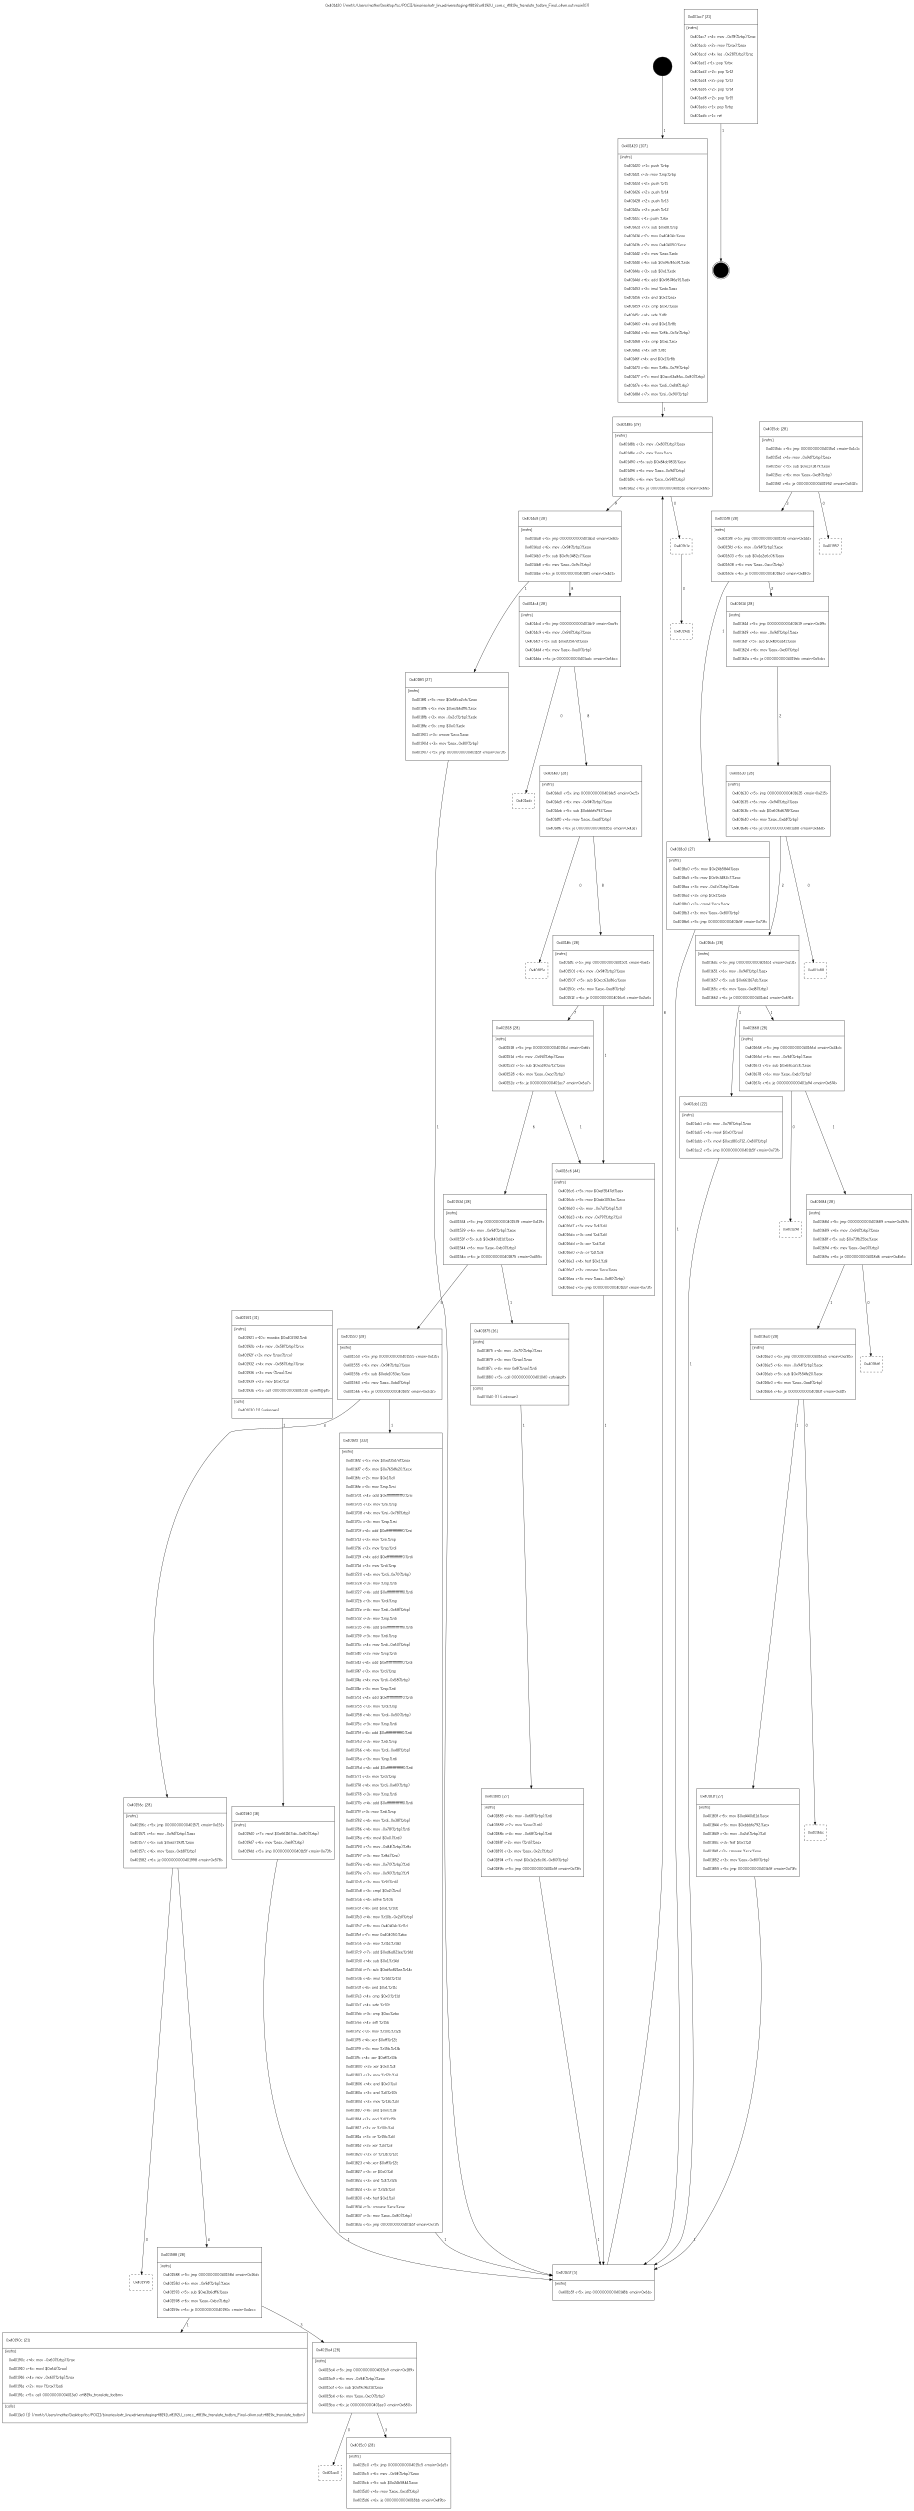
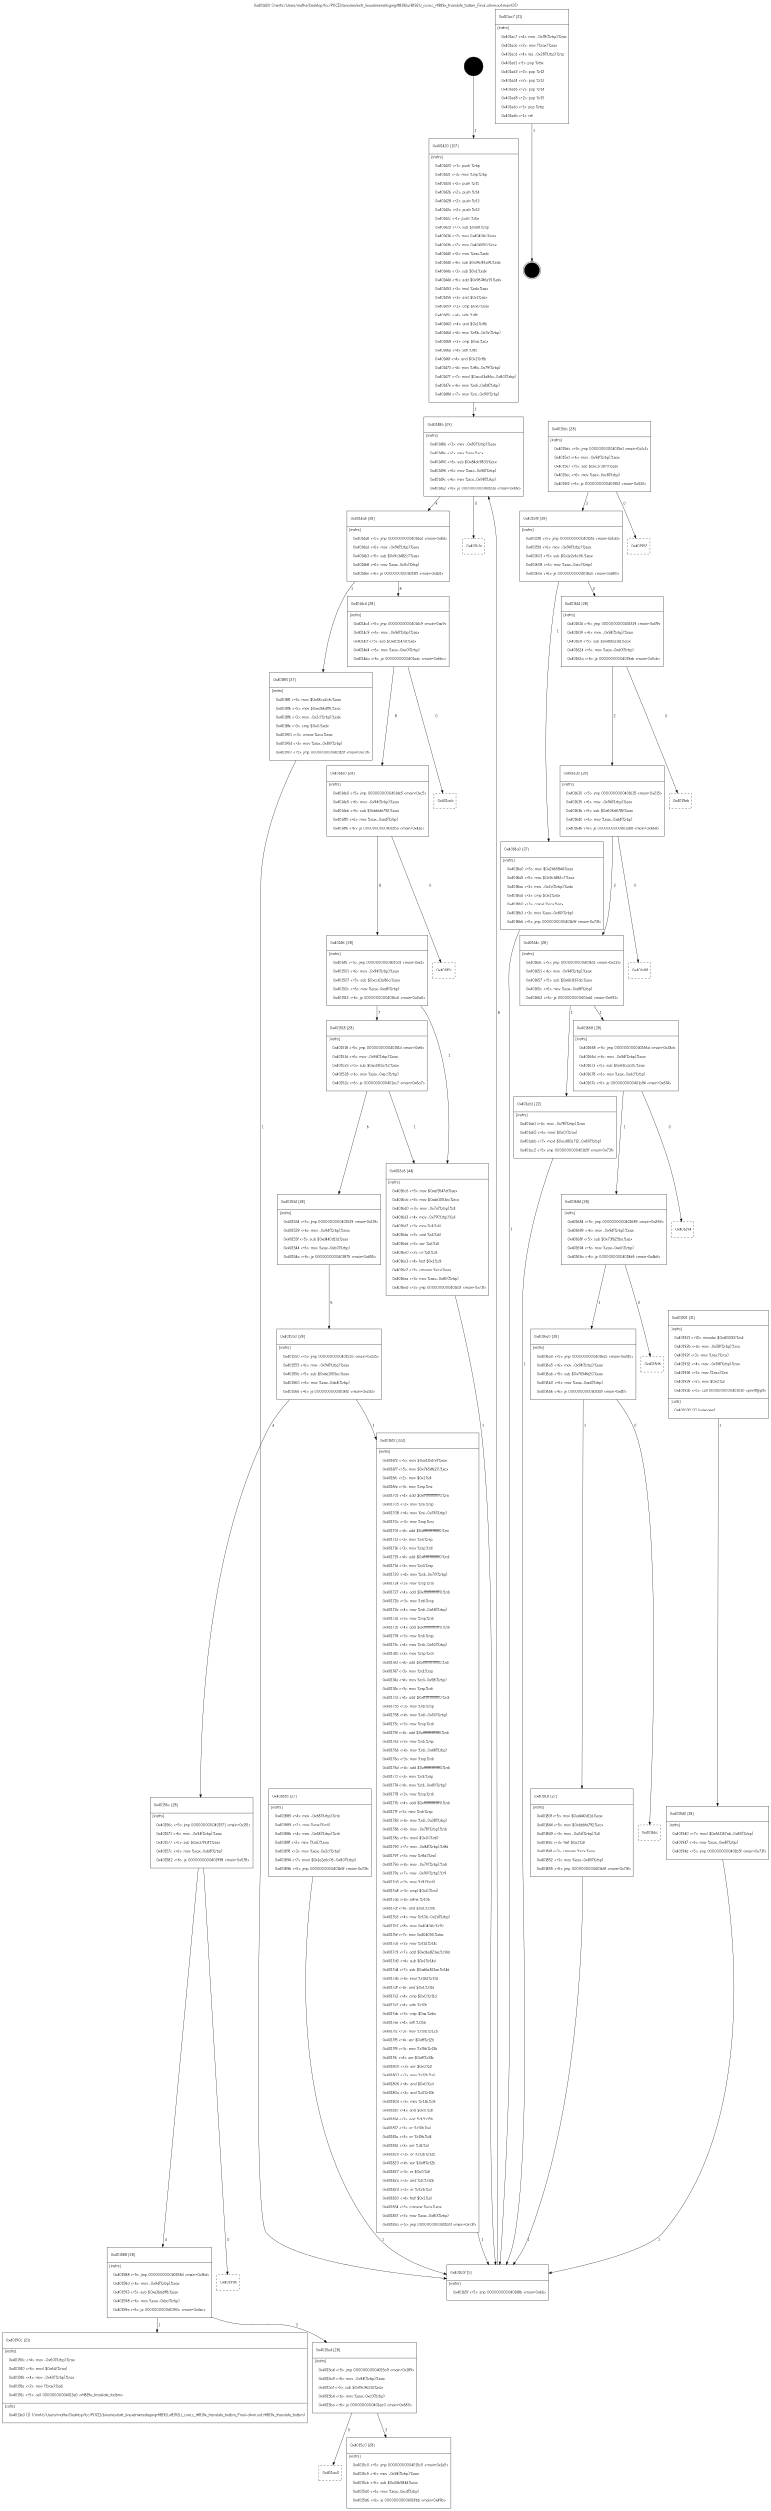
edge "0x401b1e" -> "0x4019eb": now "0x401614 [28]" -> "0x4019eb"
node "0x401875 [16]": removed
